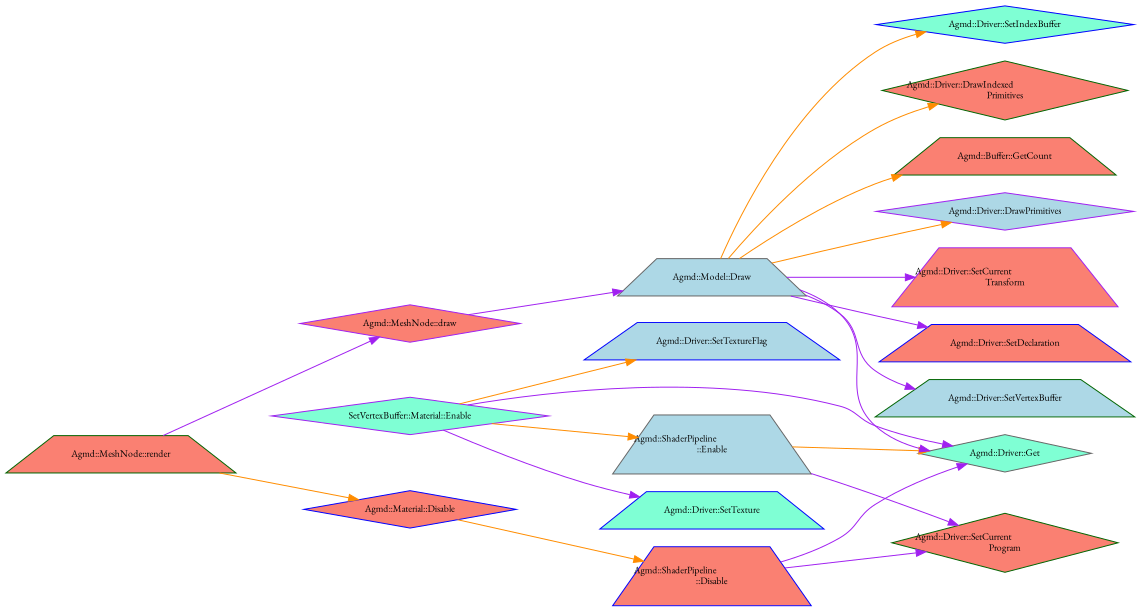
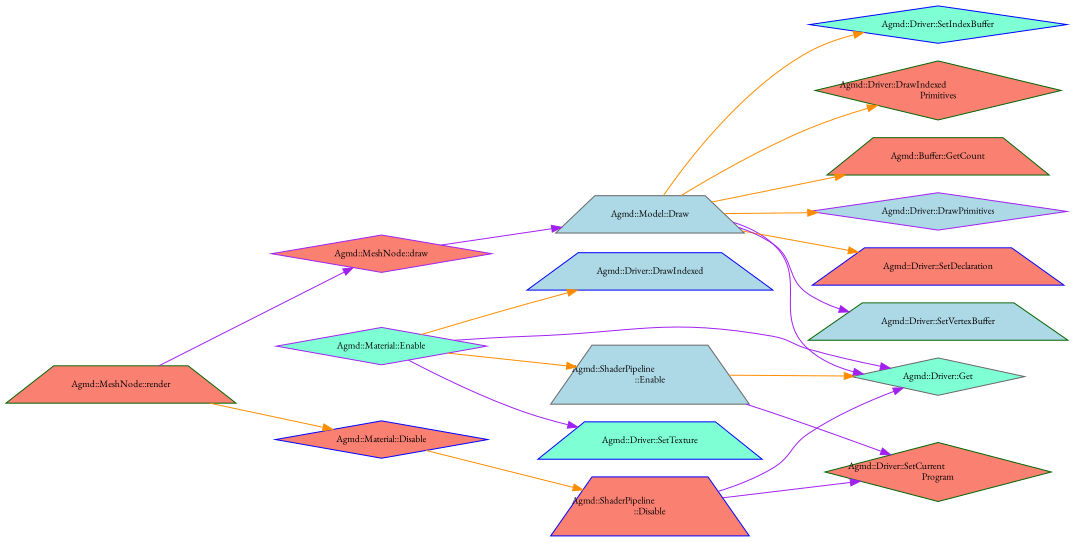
node "Agmd::Driver::SetCurrent Transform": removed
edge "Agmd::Model::Draw" -> "Agmd::Driver::SetDeclaration": color purple -> darkorange
node "Agmd::Driver::SetTextureFlag": label "Agmd::Driver::SetTextureFlag" -> "Agmd::Driver::DrawIndexed"
node "SetVertexBuffer::Material::Enable": label "SetVertexBuffer::Material::Enable" -> "Agmd::Material::Enable"
